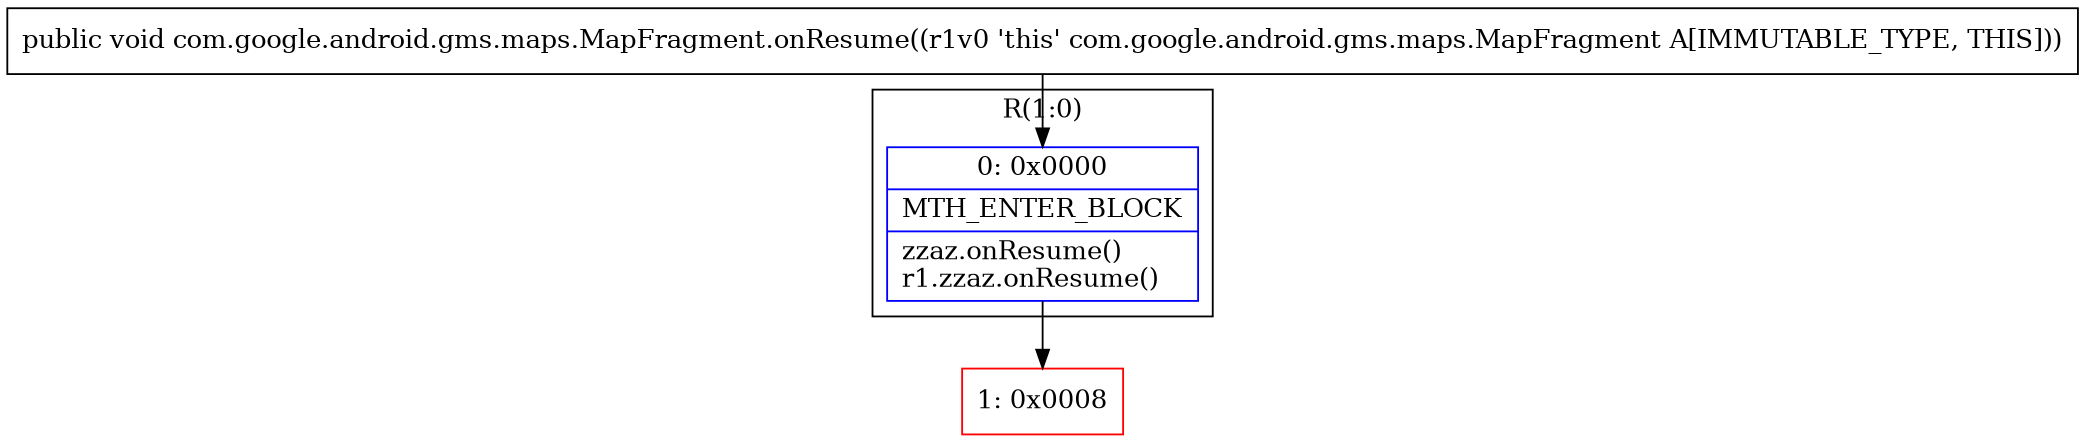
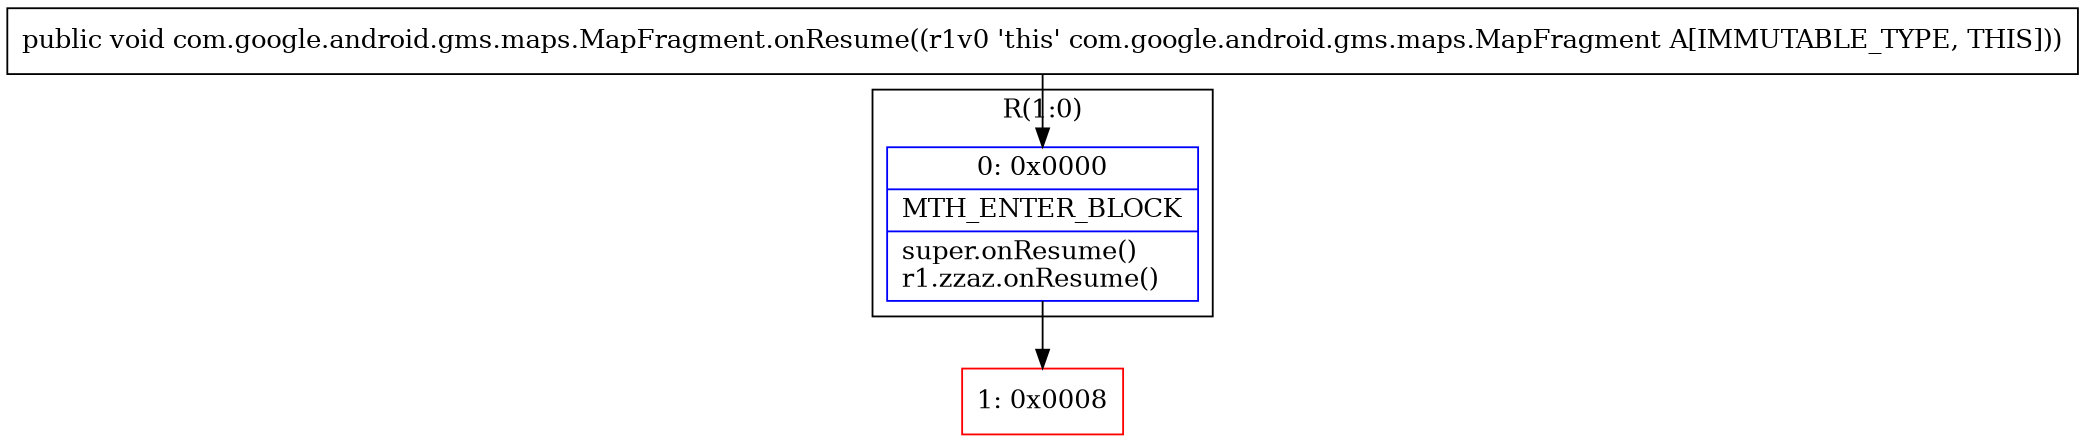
node "0: 0x0000": text "zzaz.onResume()" -> "super.onResume()"
